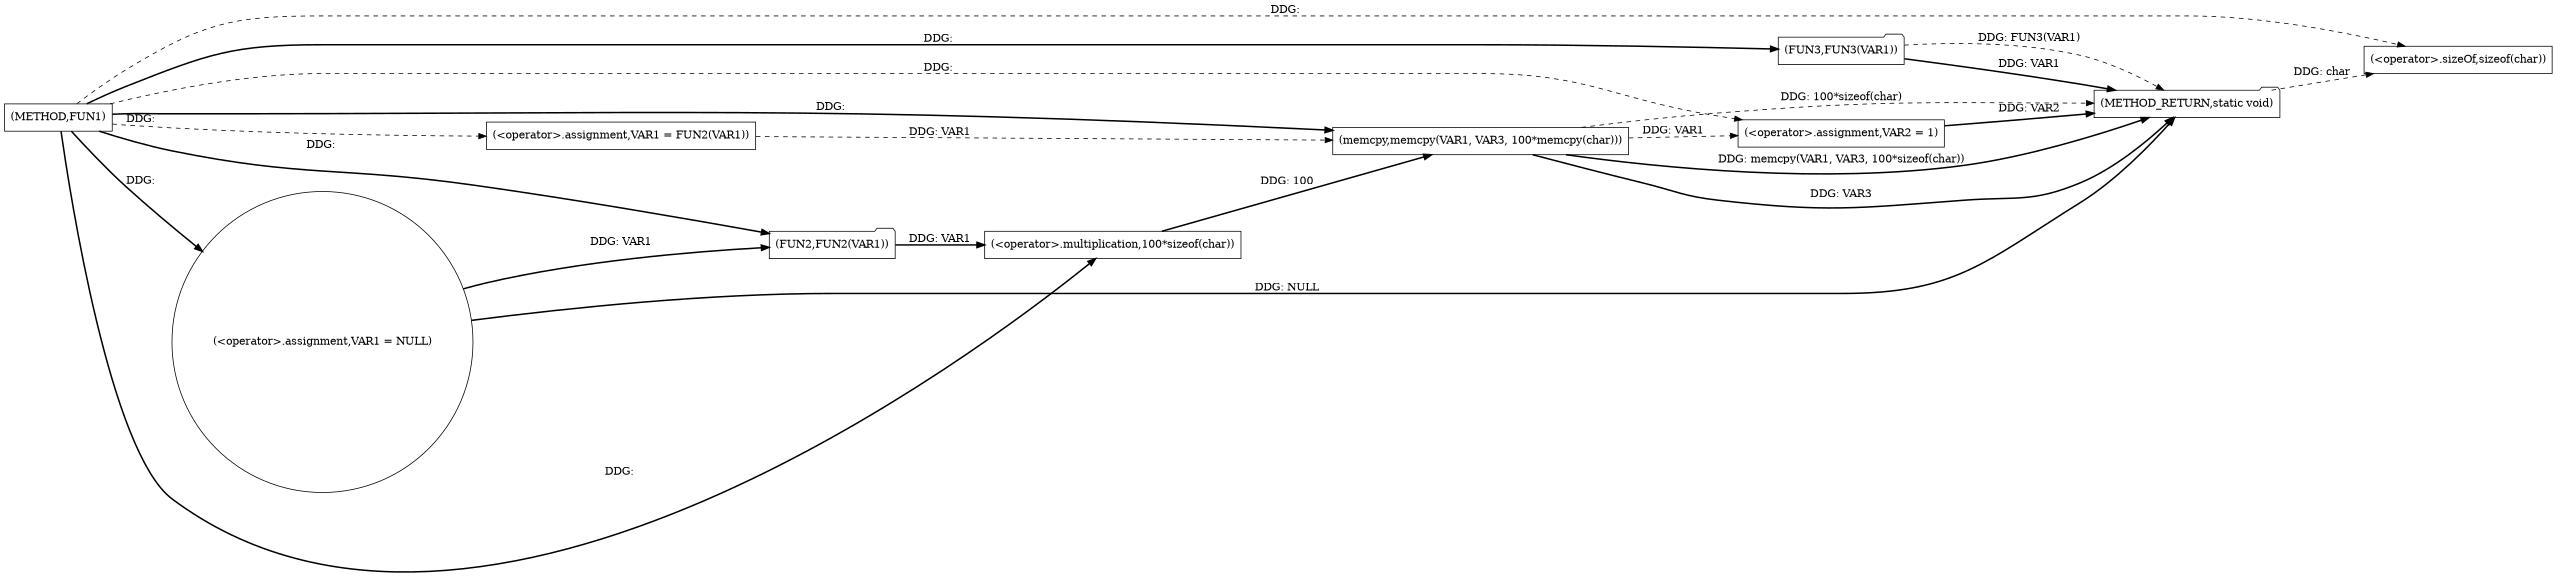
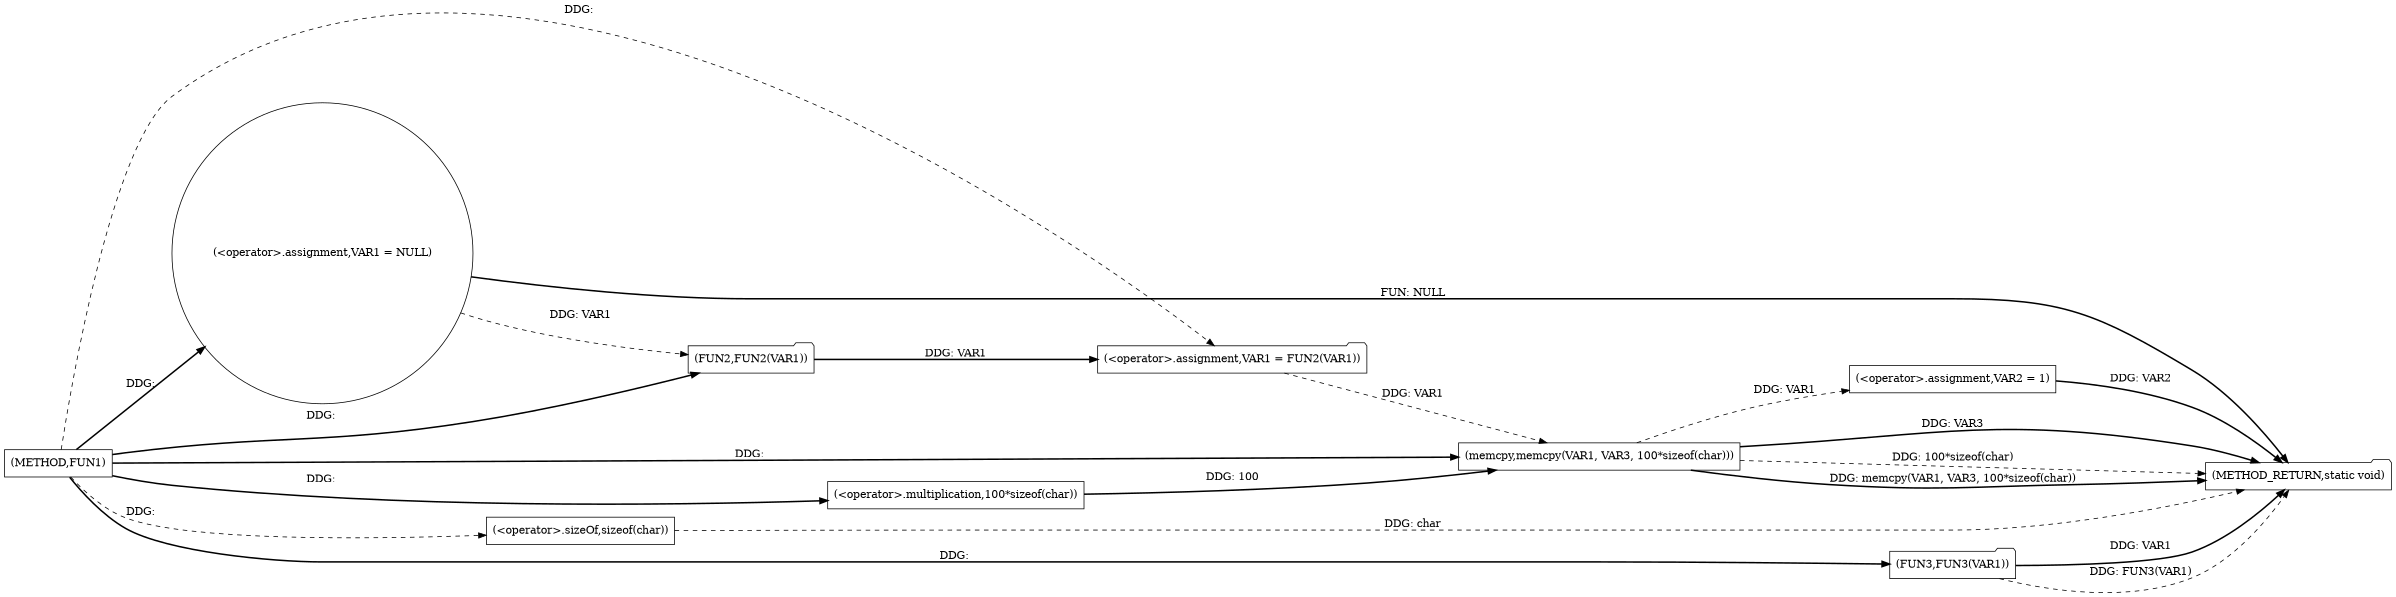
edge "(METHOD,FUN1)" -> "(<operator>.assignment,VAR2 = 1)": removed, label "DDG:"
edge "(METHOD_RETURN,static void)" -> "(<operator>.sizeOf,sizeof(char))": reversed
node "(<operator>.assignment,VAR1 = FUN2(VAR1))": shape box -> folder
node "(memcpy,memcpy(VAR1, VAR3, 100*memcpy(char)))": label "(memcpy,memcpy(VAR1, VAR3, 100*memcpy(char)))" -> "(memcpy,memcpy(VAR1, VAR3, 100*sizeof(char)))"
edge "(FUN2,FUN2(VAR1))" -> "(<operator>.multiplication,100*sizeof(char))": now "(FUN2,FUN2(VAR1))" -> "(<operator>.assignment,VAR1 = FUN2(VAR1))"
edge "(<operator>.assignment,VAR1 = NULL)" -> "(FUN2,FUN2(VAR1))": style bold -> dashed
edge "(<operator>.assignment,VAR1 = NULL)" -> "(METHOD_RETURN,static void)": label "DDG: NULL" -> "FUN: NULL"
